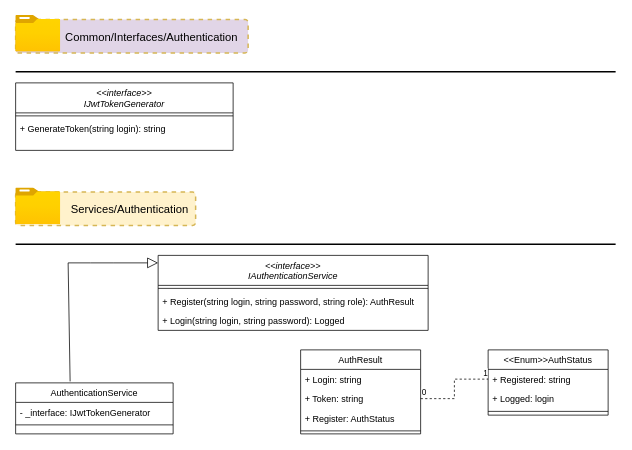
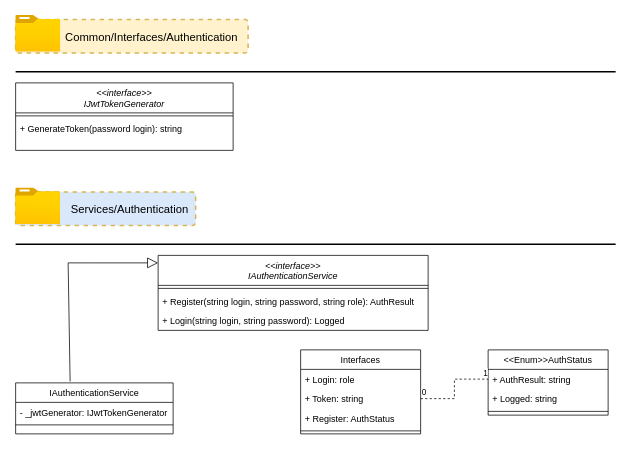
node "Common/Interfaces/Authentication": fillcolor #e1d5e7 -> #fff2cc
node "+ GenerateToken(string login): string": label "+ GenerateToken(string login): string" -> "+ GenerateToken(password login): string"
node "Services/Authentication": fillcolor #fff2cc -> #dae8fc
node "AuthResult": label "AuthResult" -> "Interfaces"
node "+ Login: string": label "+ Login: string" -> "+ Login: role"
node "+ Registered: string": label "+ Registered: string" -> "+ AuthResult: string"
node "AuthenticationService": label "AuthenticationService" -> "IAuthenticationService"
node "+ Logged: login": label "+ Logged: login" -> "+ Logged: string"
node "- _interface: IJwtTokenGenerator": label "- _interface: IJwtTokenGenerator" -> "- _jwtGenerator: IJwtTokenGenerator"
